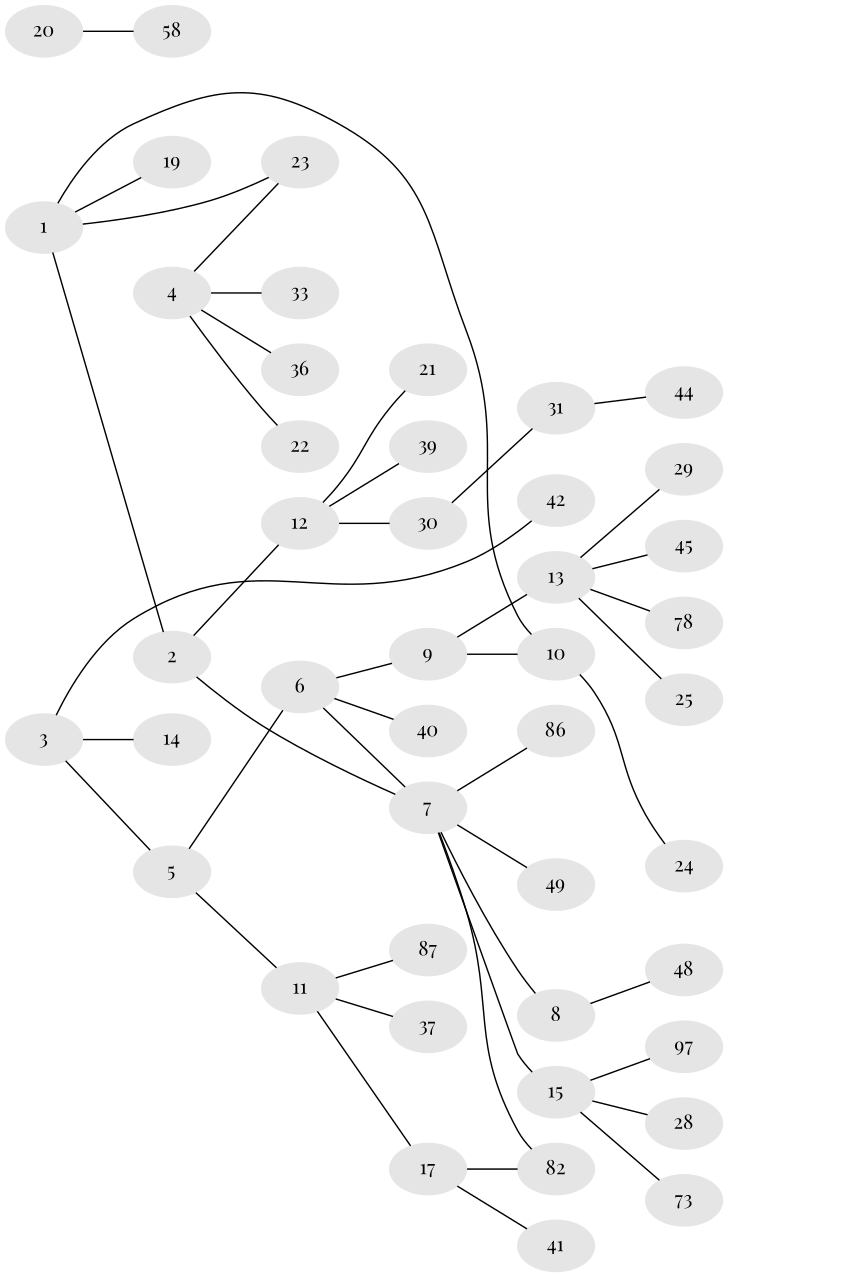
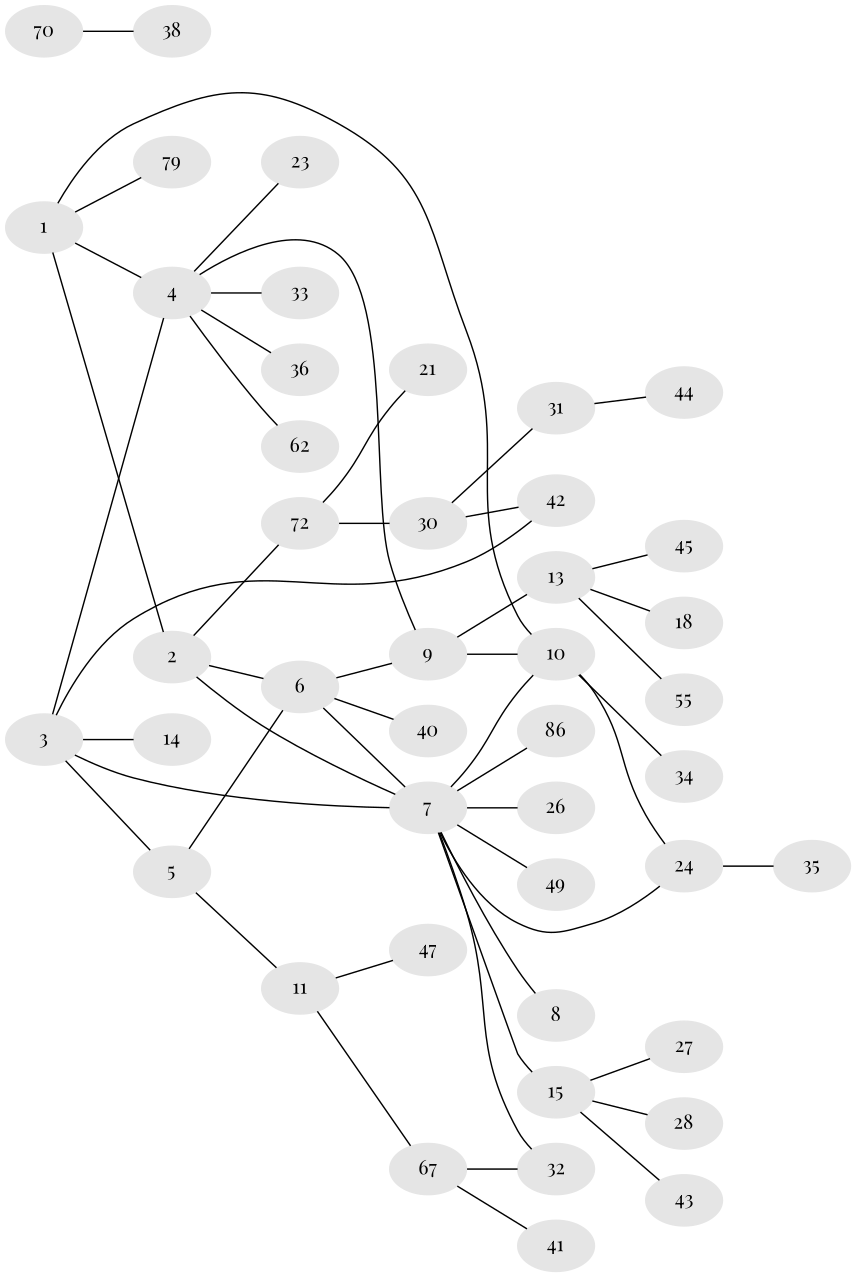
node "20": label "20" -> "70"
node "58": label "58" -> "38"
node "19": label "19" -> "79"
edge "23" -- "1": now "4" -- "1"
edge "4" -- "9": added
node "22": label "22" -> "62"
node "39": removed
node "29": removed
edge "42" -- "30": added
edge "4" -- "3": added
node "12": label "12" -> "72"
node "78": label "78" -> "18"
edge "2" -- "6": added
node "25": label "25" -> "55"
edge "10" -- "7": added
node "34": added
edge "3" -- "7": added
node "26": added
node "35": added
edge "7" -- "24": added
node "87": label "87" -> "47"
node "48": removed
node "37": removed
node "97": label "97" -> "27"
node "17": label "17" -> "67"
node "82": label "82" -> "32"
node "73": label "73" -> "43"
